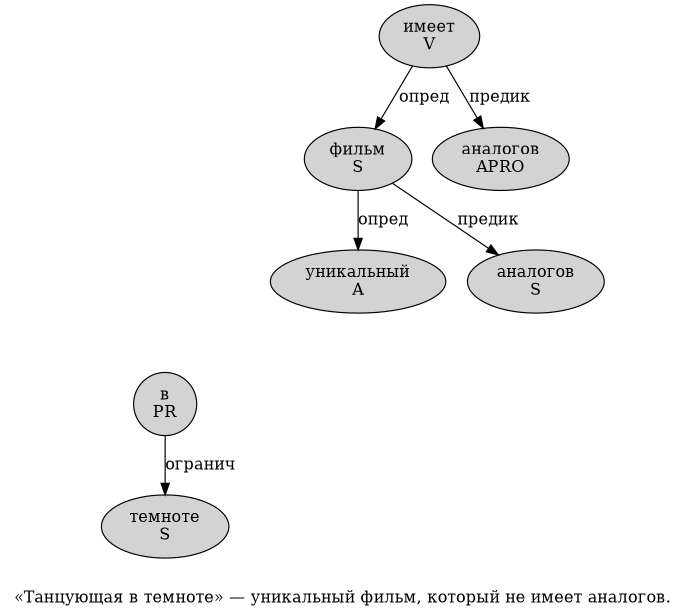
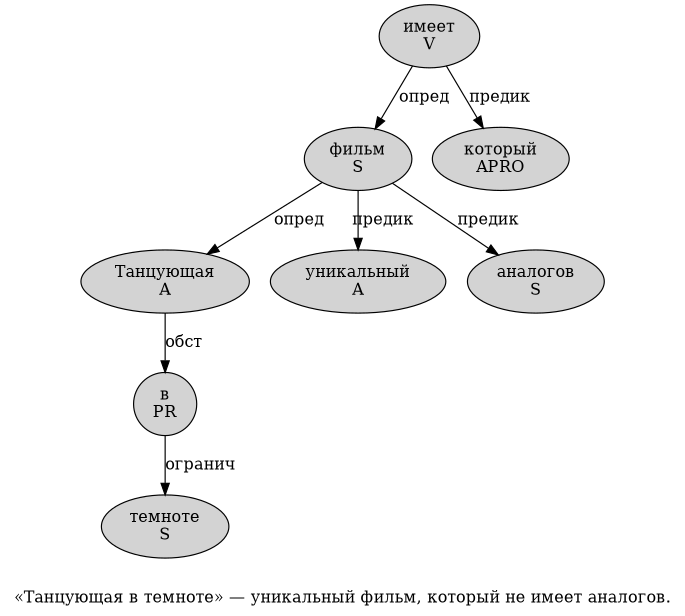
node "аналогов APRO": label "аналогов APRO" -> "который APRO"
edge "фильм S" -> "уникальный A": label "опред" -> "предик"
node "Танцующая A": added
